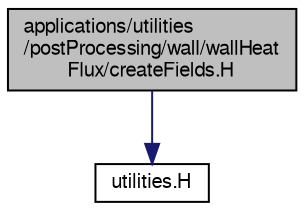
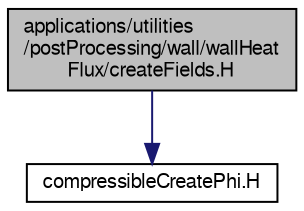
node "utilities.H": label "utilities.H" -> "compressibleCreatePhi.H"
